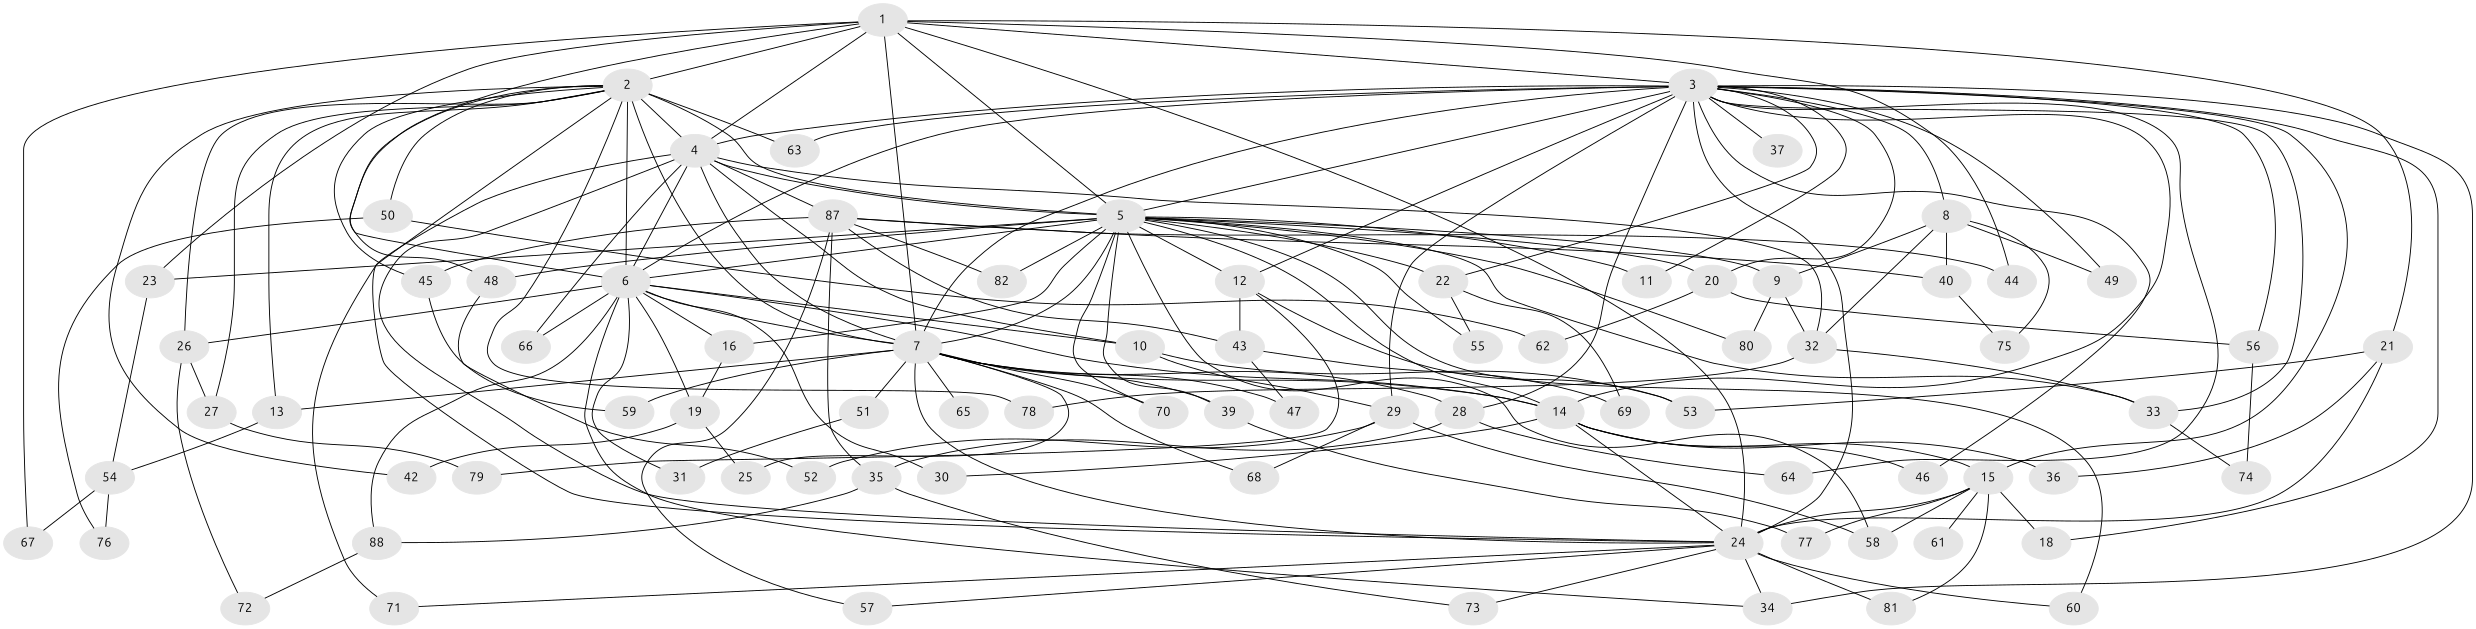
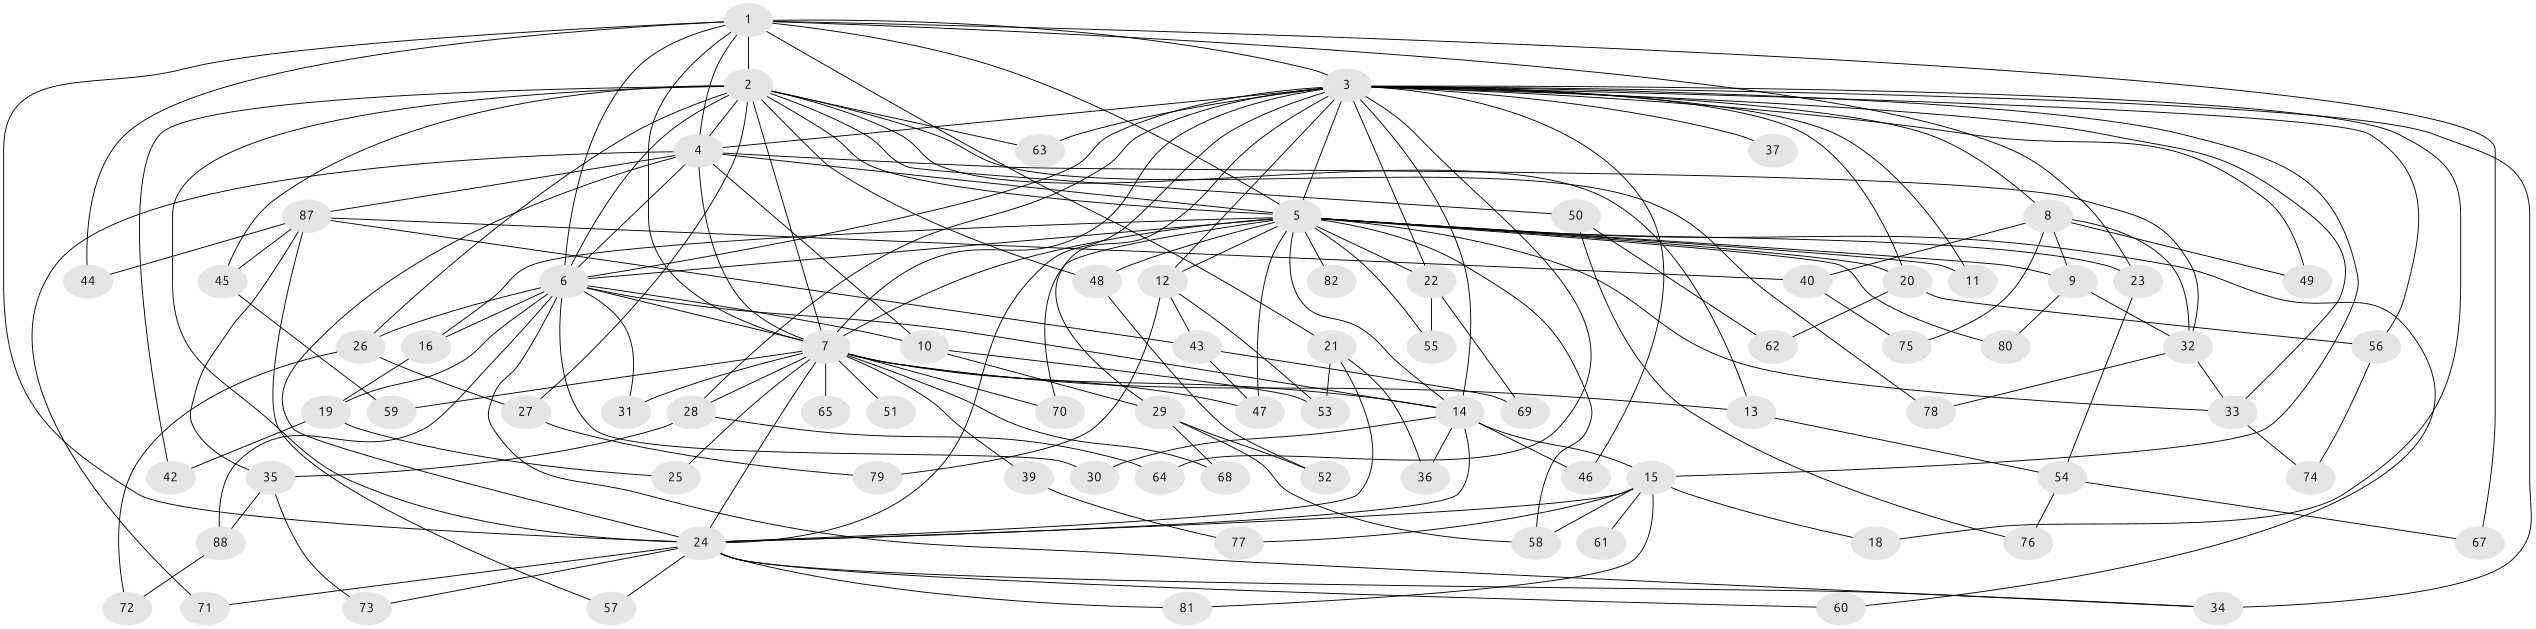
edge "87" -- "82": removed
node "66": removed
edge "5" -- "39": now "5" -- "47"
edge "51" -- "31": now "7" -- "31"
